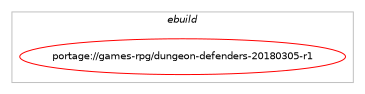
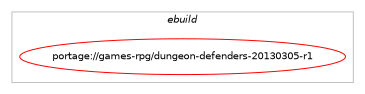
node "portage://games-rpg/dungeon-defenders-20180305-r1": label "portage://games-rpg/dungeon-defenders-20180305-r1" -> "portage://games-rpg/dungeon-defenders-20130305-r1"
